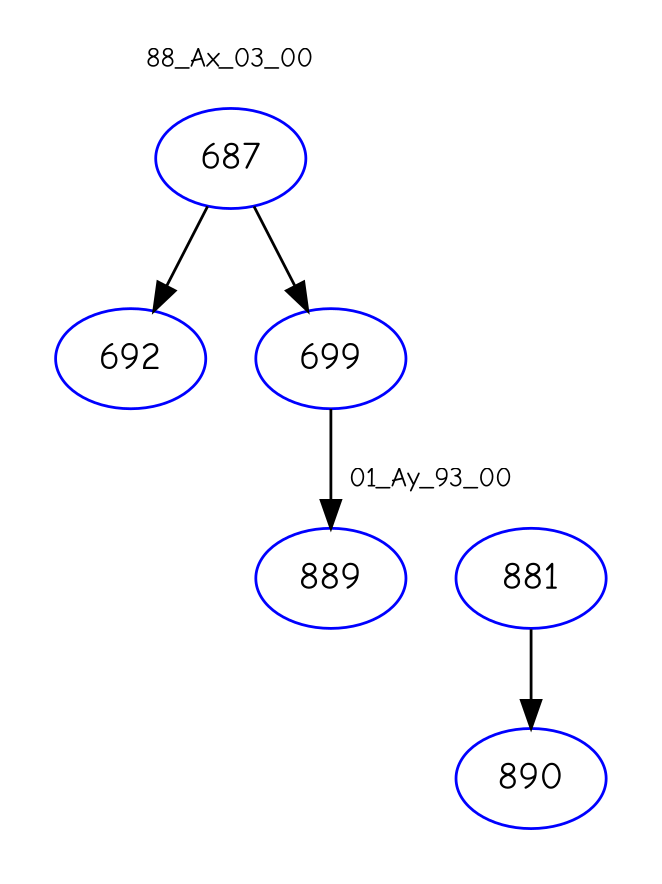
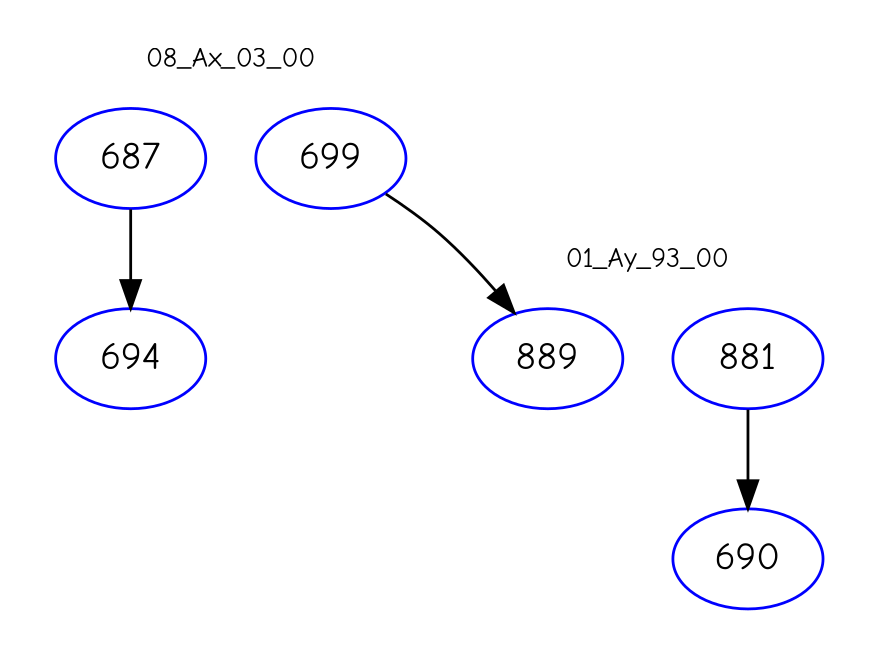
cluster "88_Ax_03_00": label "88_Ax_03_00" -> "08_Ax_03_00"
edge "687" -> "699": removed
node "692": label "692" -> "694"
node "890": label "890" -> "690"
